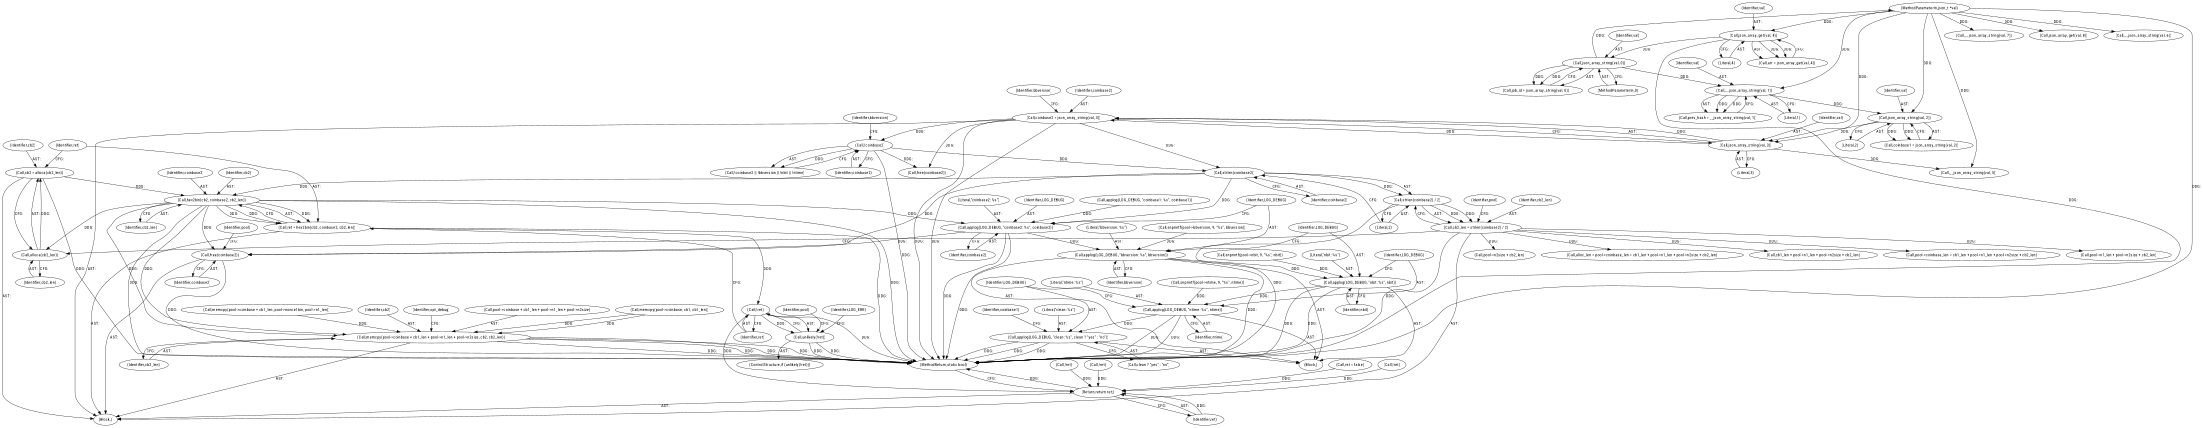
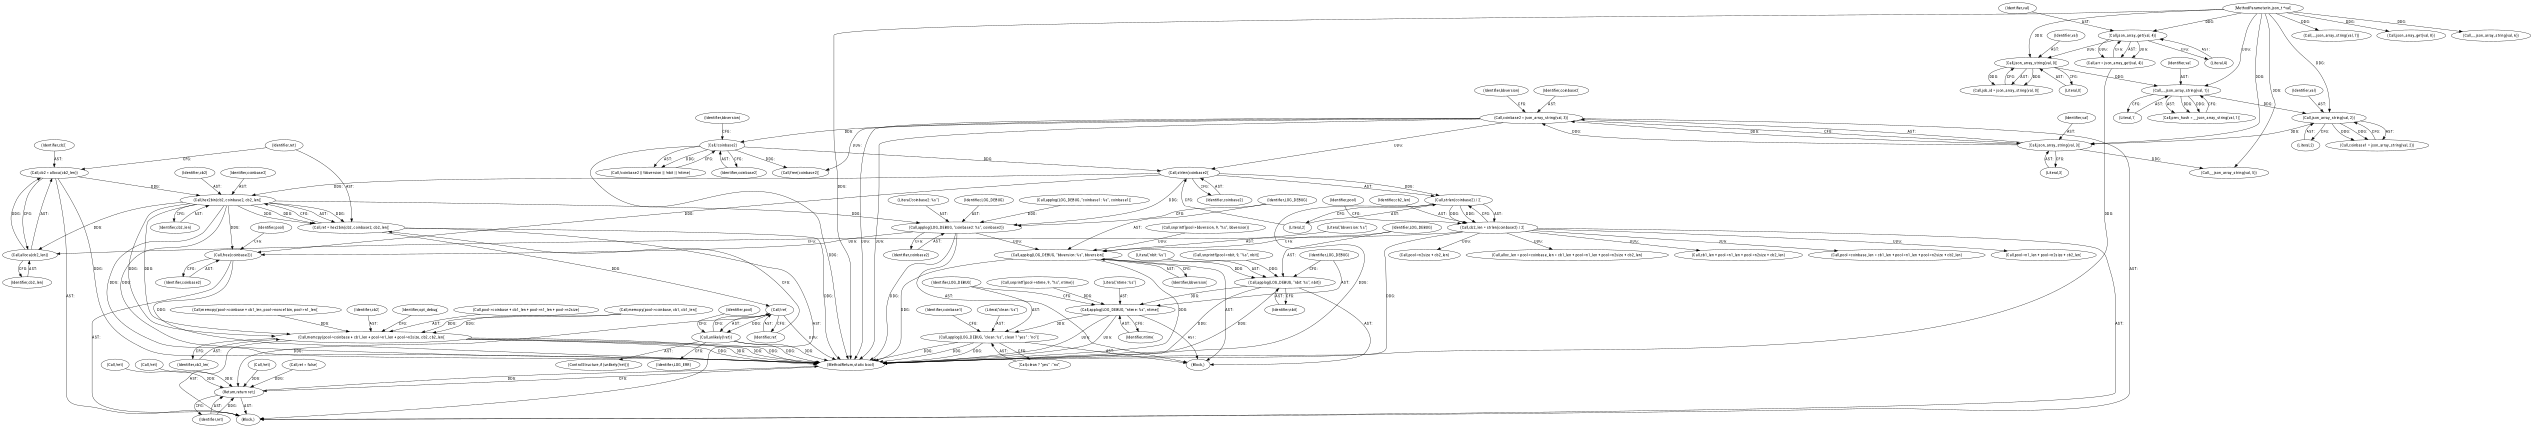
edge "(Call,json_array_string(val, 0))" -> "(MethodParameterIn,json_t *val)": reversed
node "(MethodParameterIn,0)": label "(MethodParameterIn,0)" -> "(Literal,0)"
edge "(Call,json_array_get(val, 4))" -> "(MethodReturn,static bool)": now "(Call,arr = json_array_get(val, 4))" -> "(MethodReturn,static bool)"
edge "(Identifier,LOG_ERR)" -> "(Call,unlikely(!ret))": reversed
